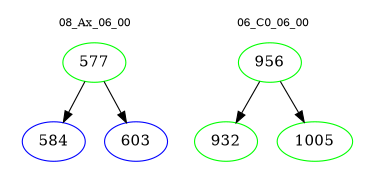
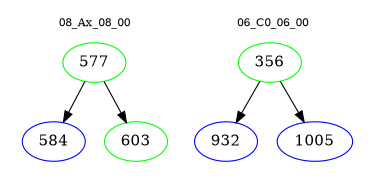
cluster "08_Ax_06_00": label "08_Ax_06_00" -> "08_Ax_08_00"
node "956": label "956" -> "356"
node "603": color blue -> green
node "932": color green -> blue
node "1005": color green -> blue
